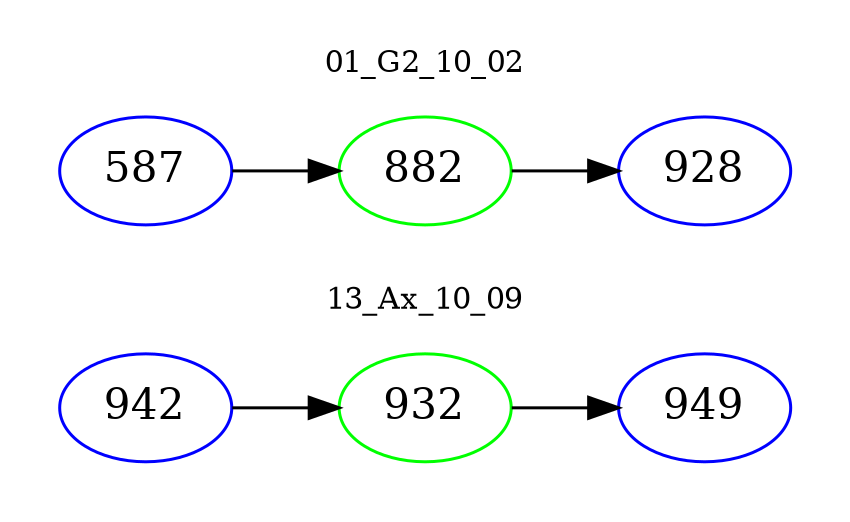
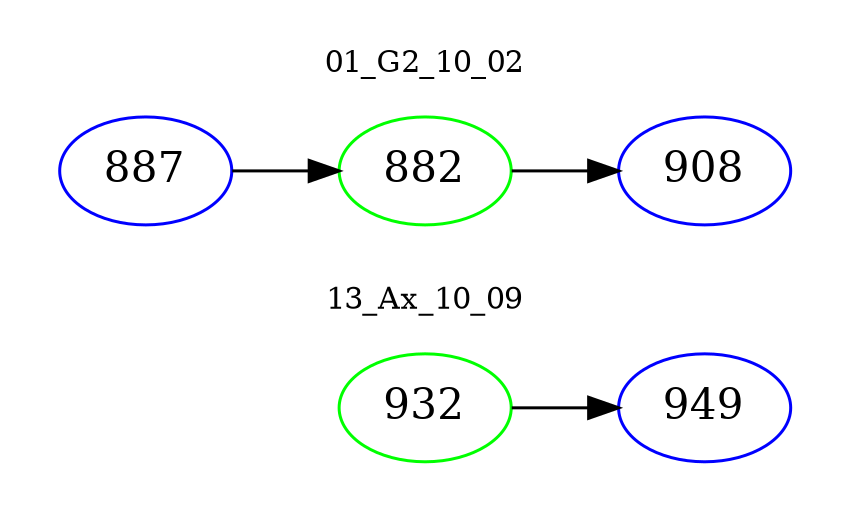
node "587": label "587" -> "887"
node "928": label "928" -> "908"
node "942": removed
